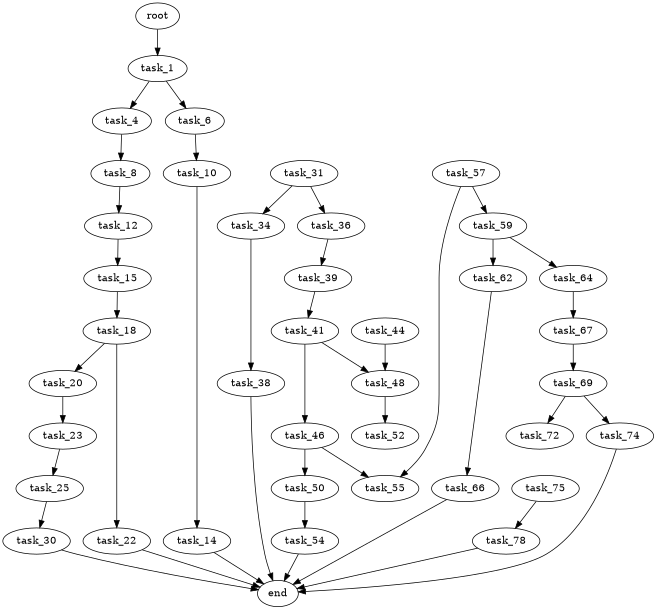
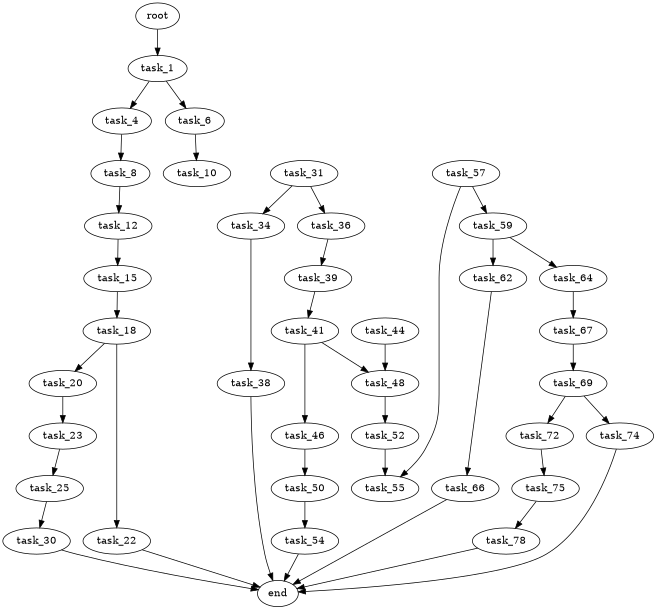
edge "task_72" -> "task_75": added
edge "task_46" -> "task_55": now "task_52" -> "task_55"
node "task_14": removed
